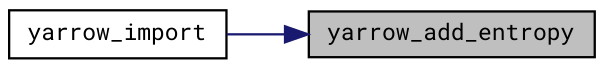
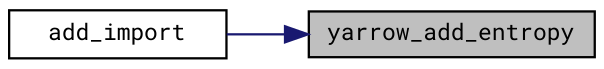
node "yarrow_import": label "yarrow_import" -> "add_import"
